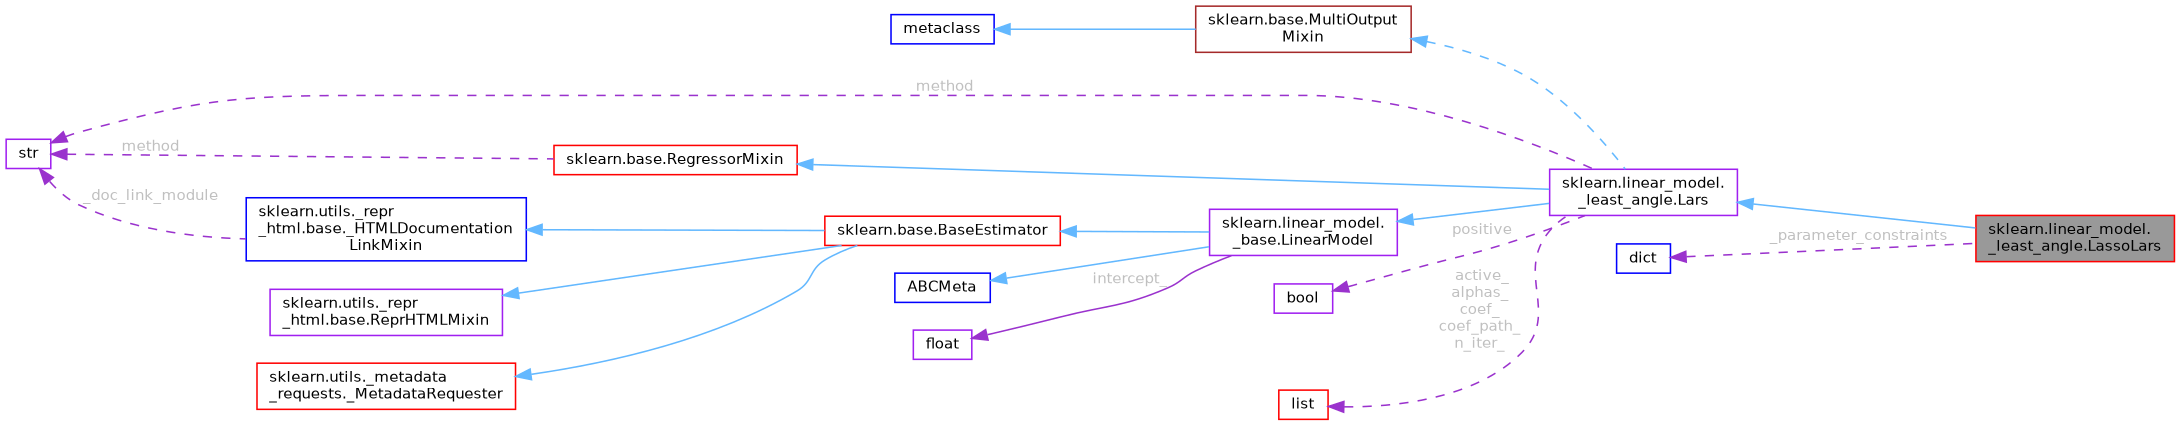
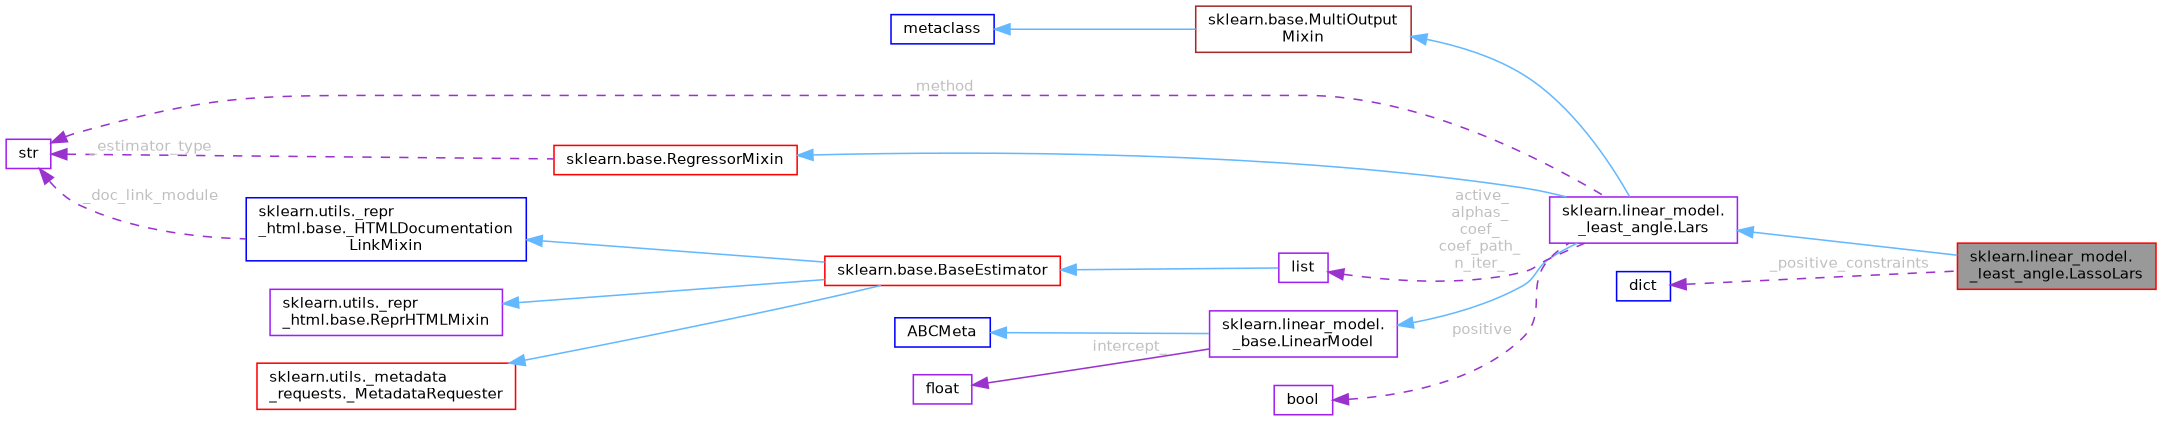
edge "sklearn.linear_model. _least_angle.Lars" -> "sklearn.base.MultiOutput Mixin": style dashed -> solid
edge "sklearn.base.RegressorMixin" -> "str": label " method" -> " _estimator_type"
edge "sklearn.linear_model. _base.LinearModel" -> "sklearn.base.BaseEstimator": now "list" -> "sklearn.base.BaseEstimator"
edge "sklearn.linear_model. _least_angle.LassoLars" -> "dict": label " _parameter_constraints" -> " _positive_constraints"
node "list": color red -> purple
